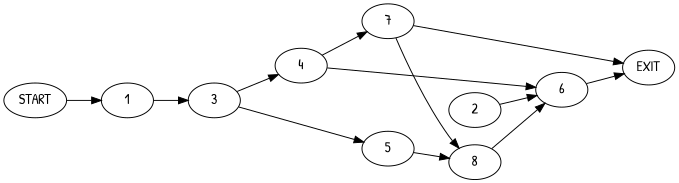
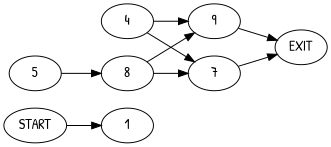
node "6": label "6" -> "9"
edge "7" -> "8": reversed
node "3": removed
node "2": removed
